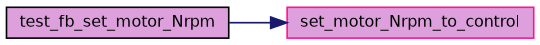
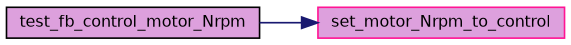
node "test_fb_set_motor_Nrpm": label "test_fb_set_motor_Nrpm" -> "test_fb_control_motor_Nrpm"
